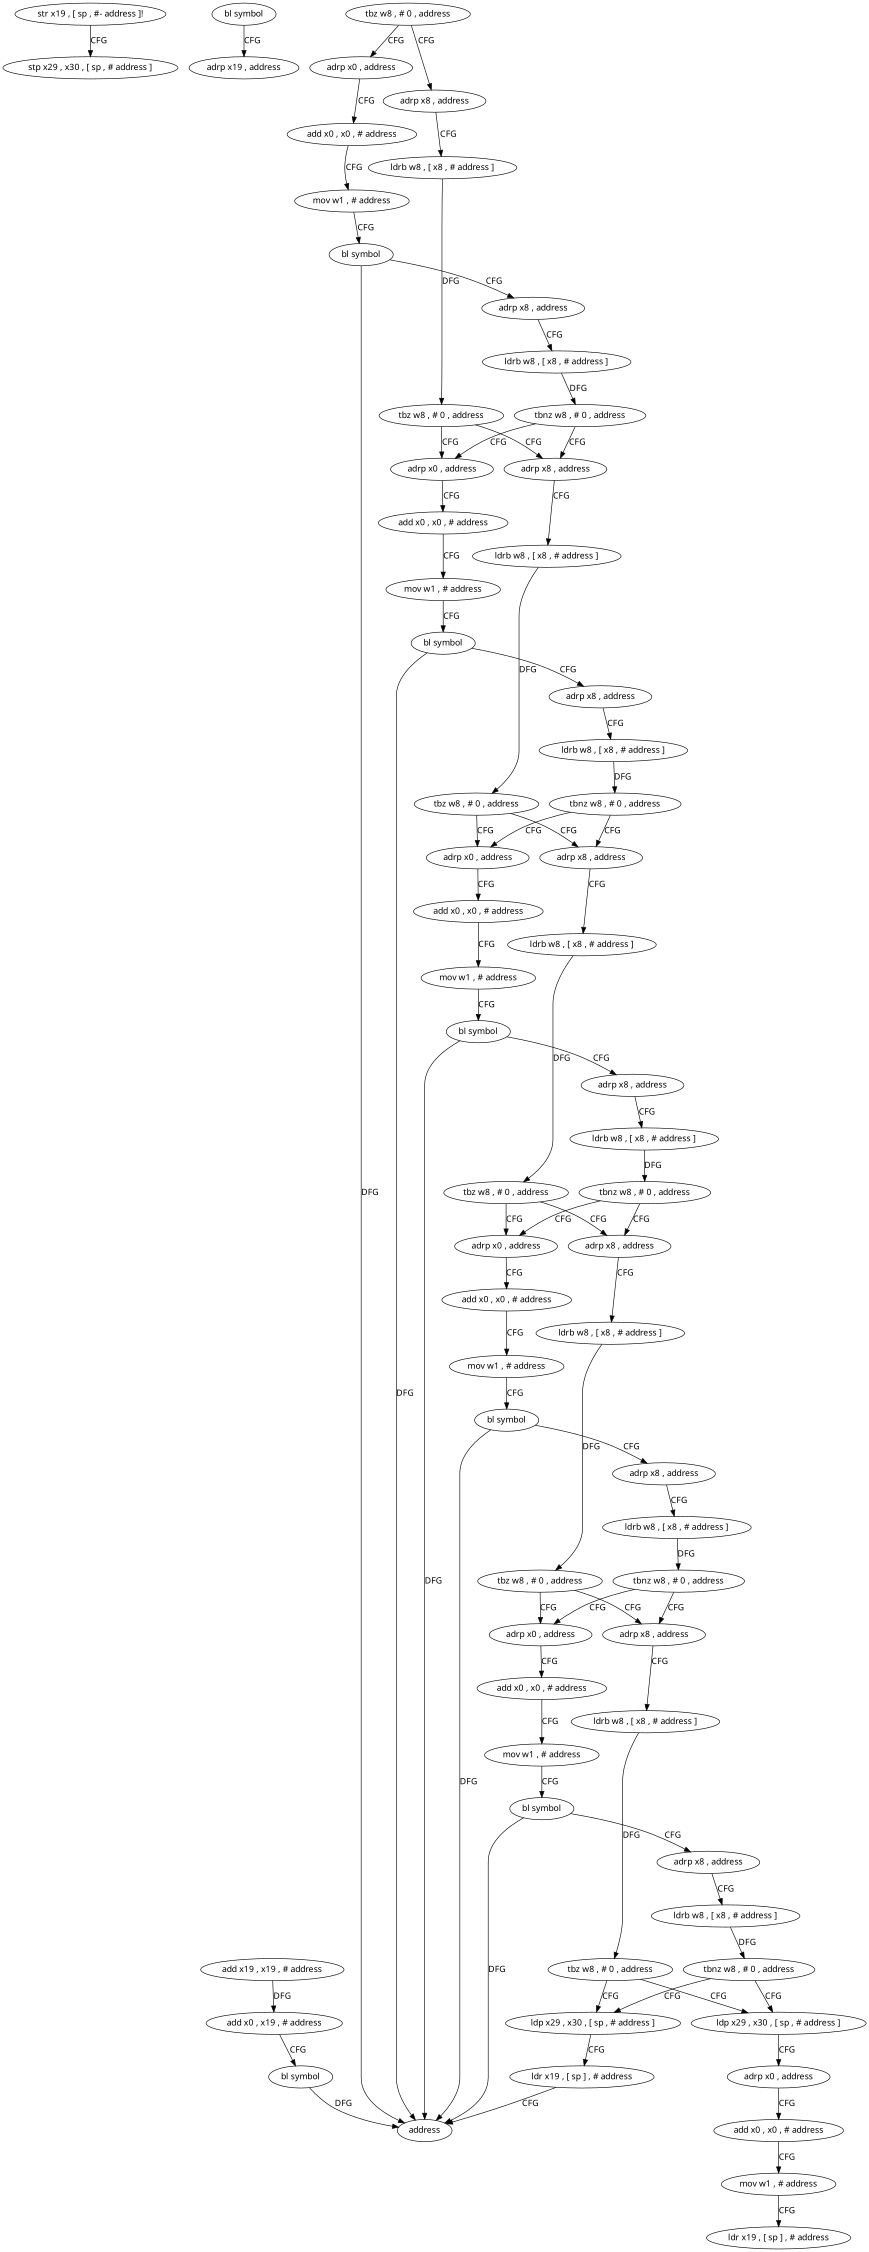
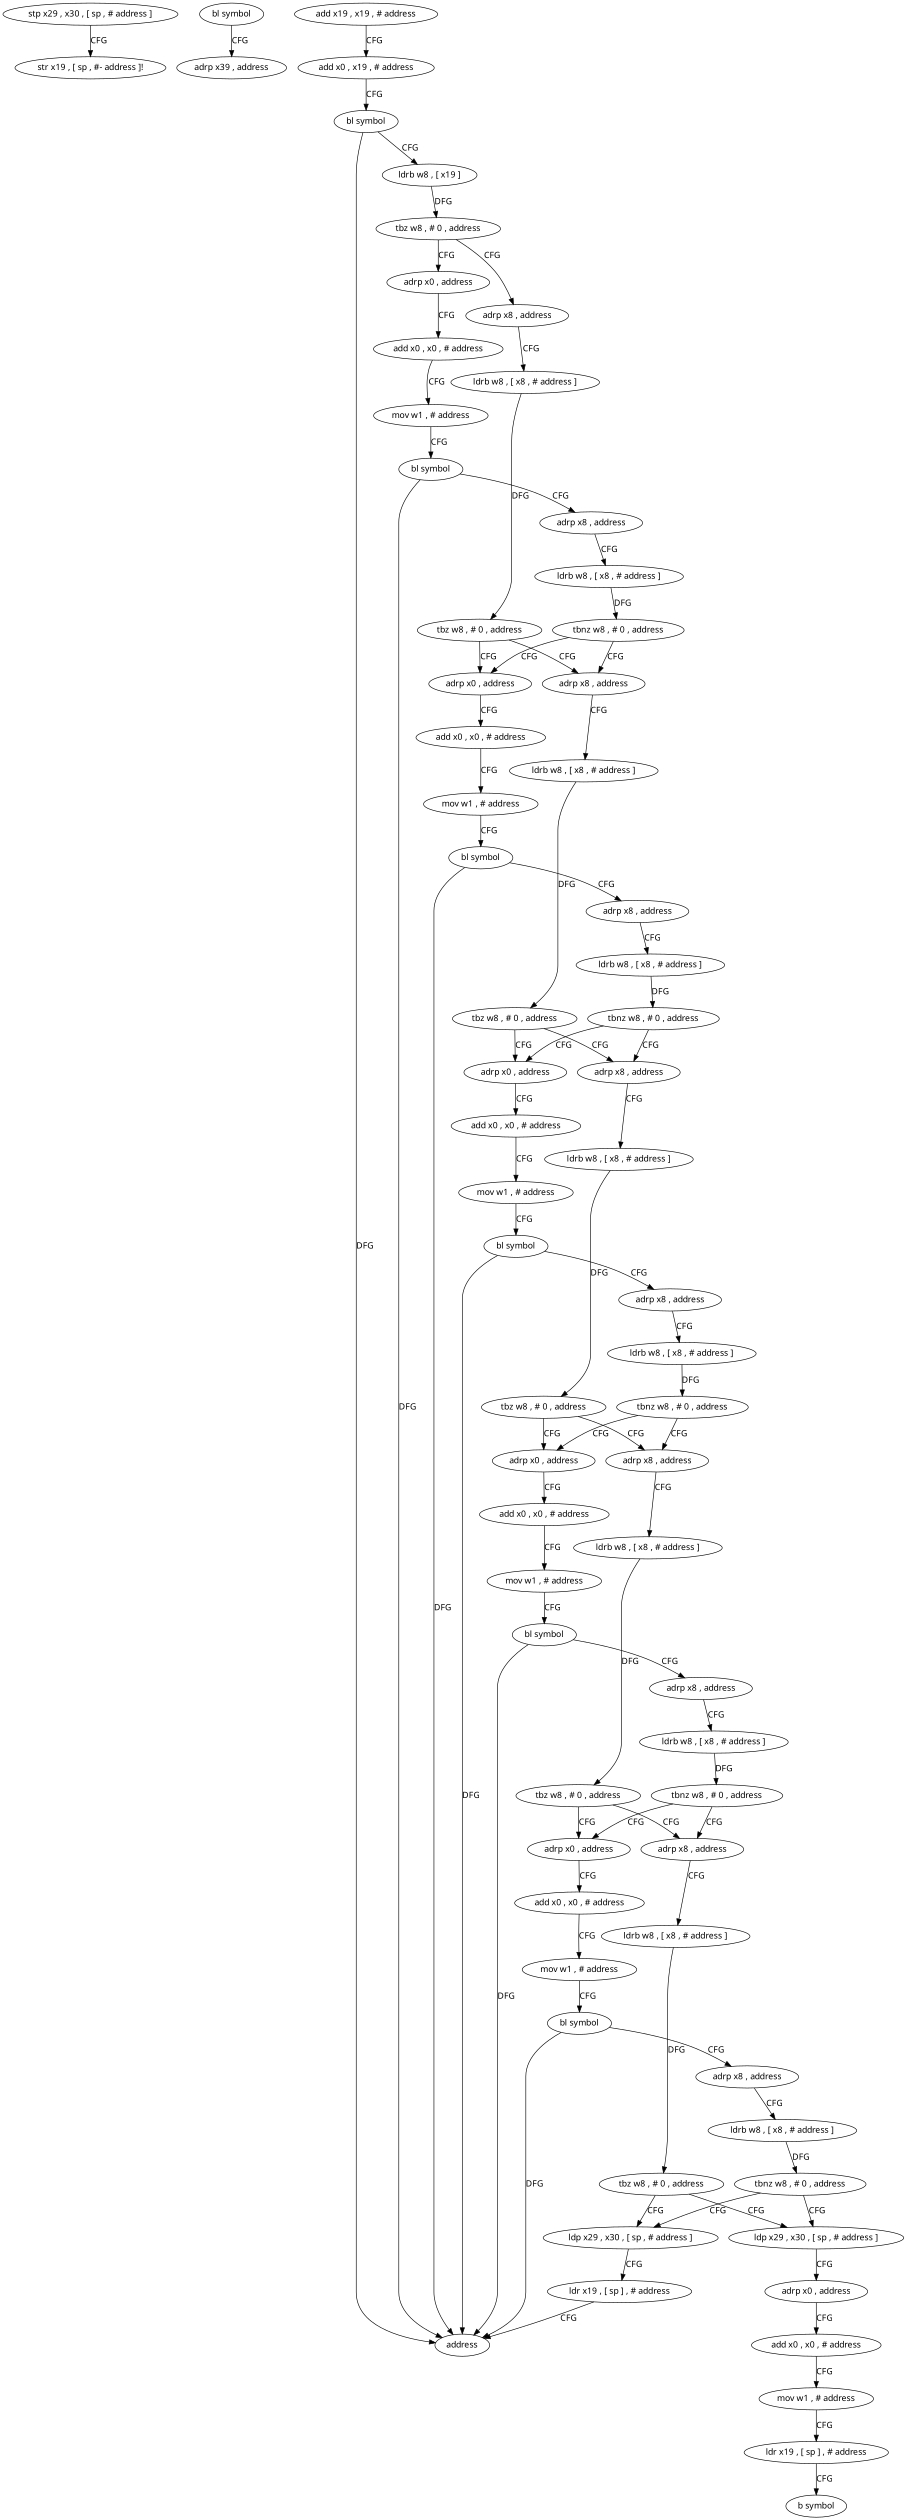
edge "str x19 , [ sp , #- address ]!" -> "stp x29 , x30 , [ sp , # address ]": reversed
node "adrp x19 , address": label "adrp x19 , address" -> "adrp x39 , address"
node "ldrb w8 , [ x19 ]": added
edge "add x19 , x19 , # address" -> "add x0 , x19 , # address": label "DFG" -> "CFG"
node "b symbol": added
